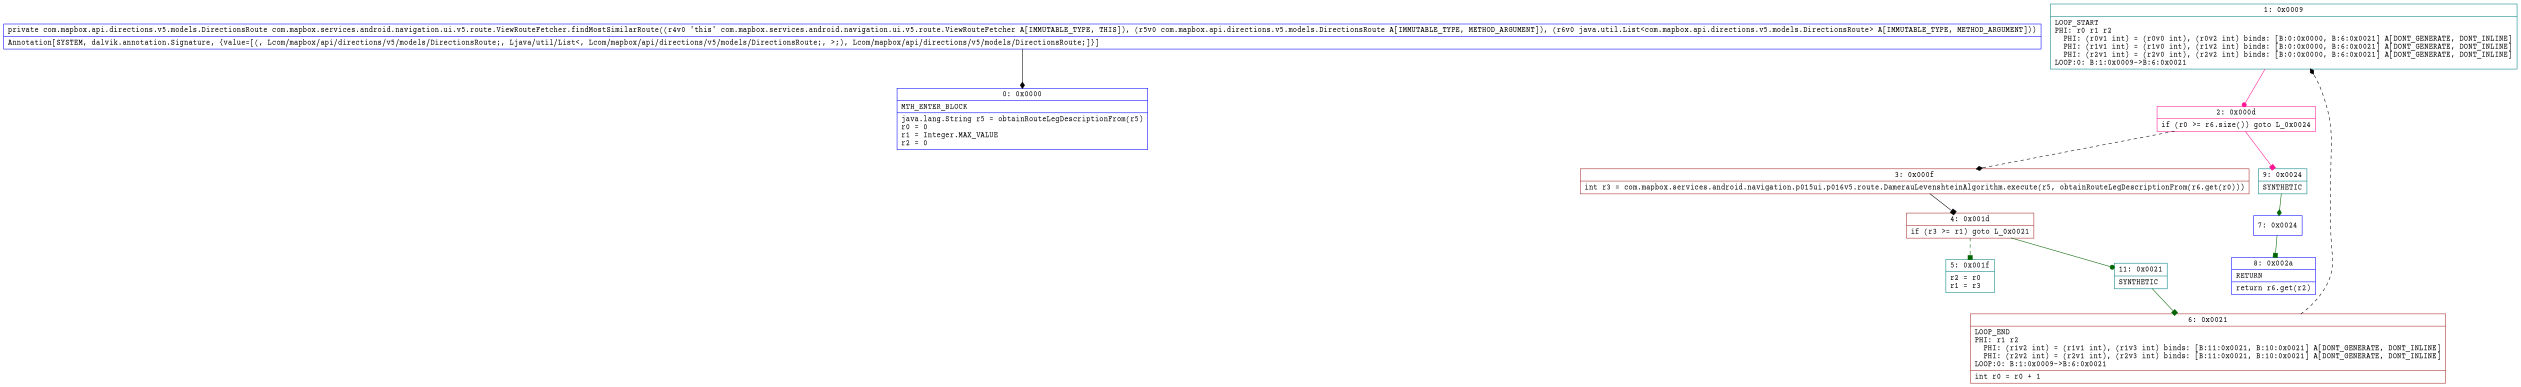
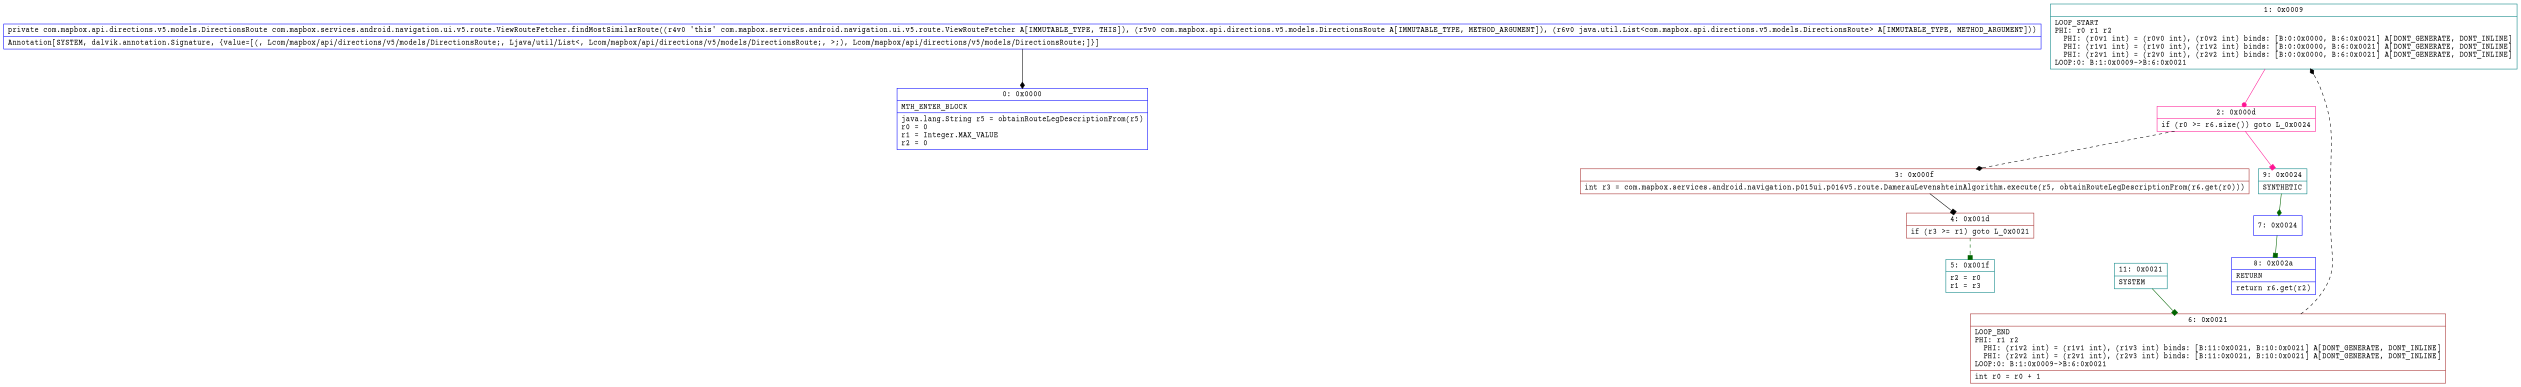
edge "4: 0x001d" -> "11: 0x0021": removed
node "11: 0x0021": text "SYNTHETIC" -> "SYSTEM"
